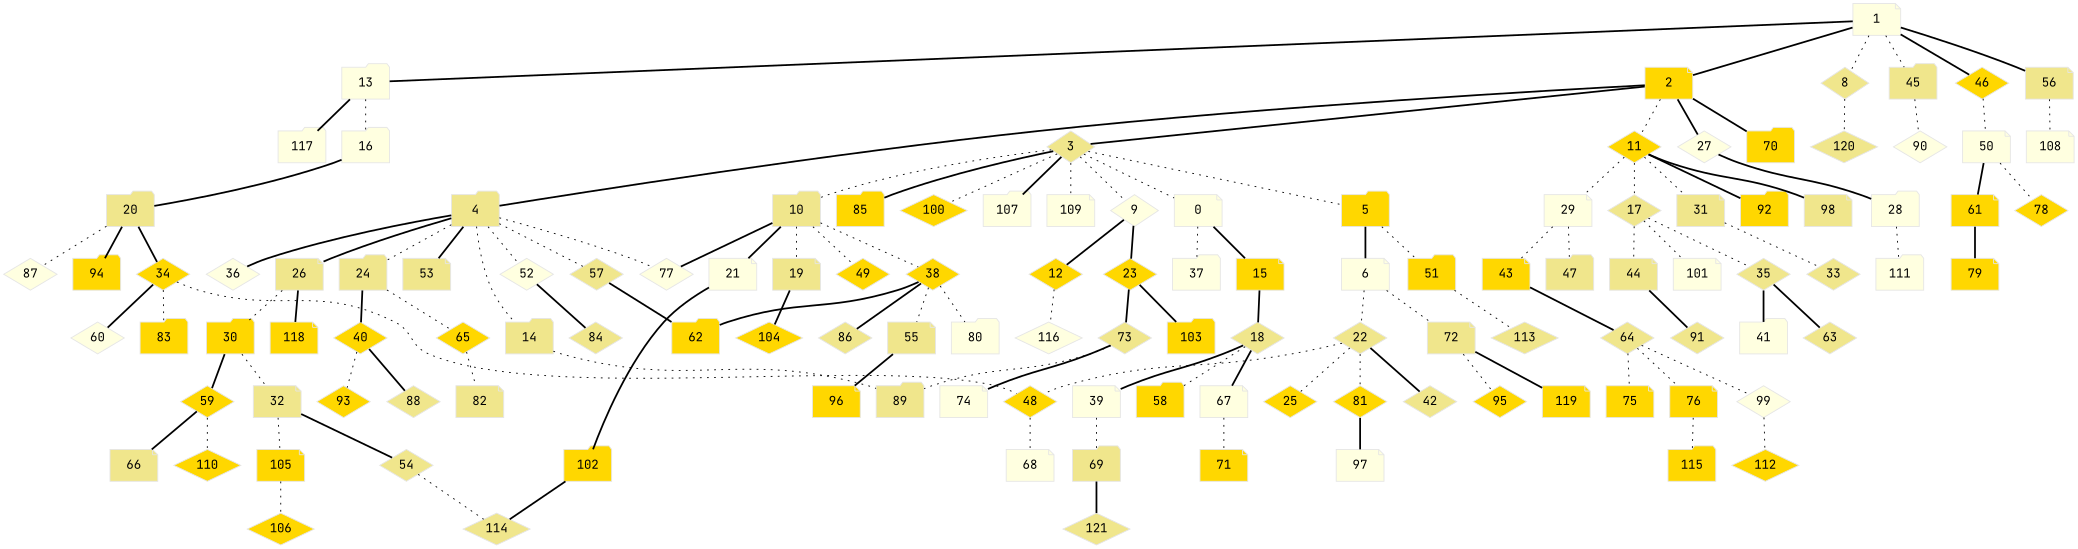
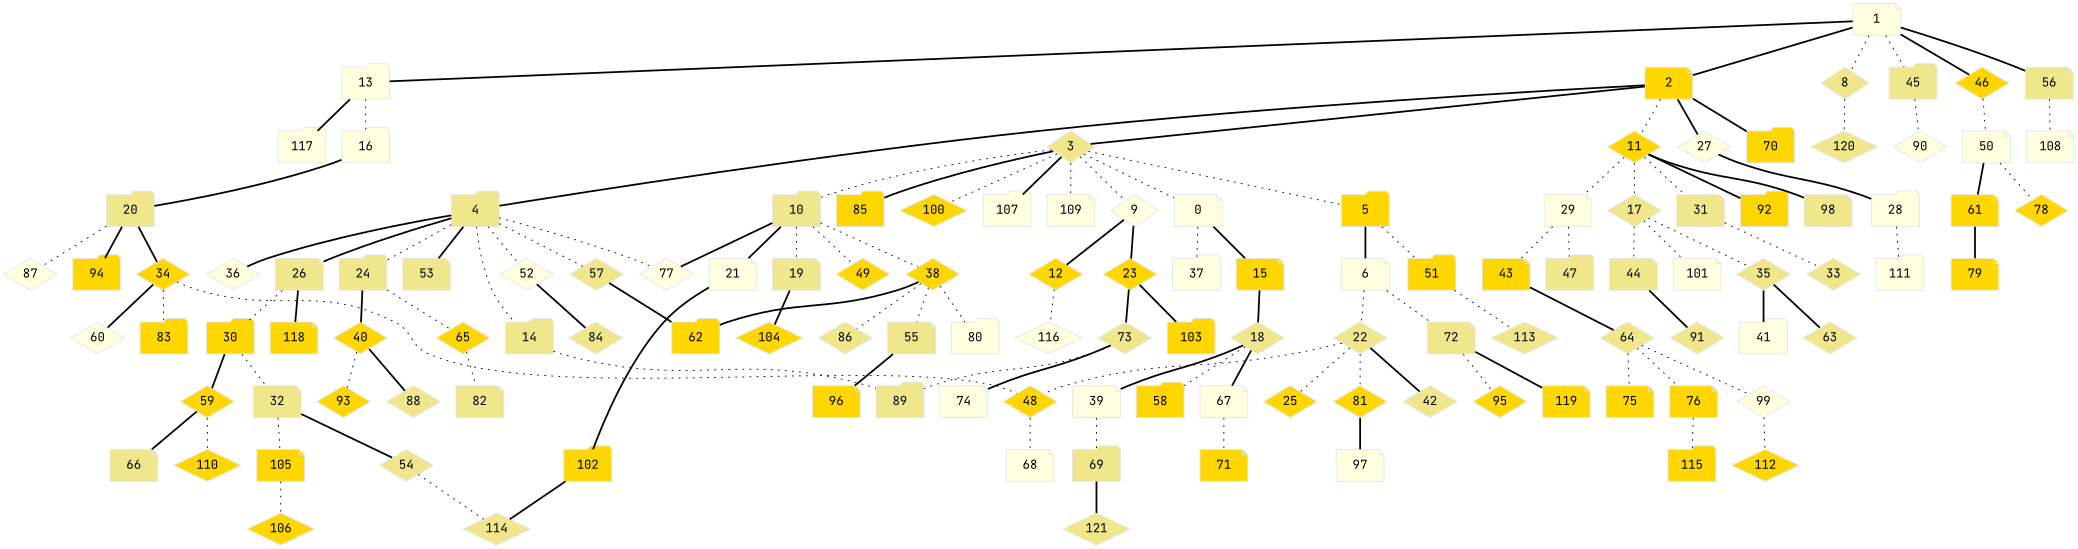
edge "38" -- "86": style bold -> dotted
